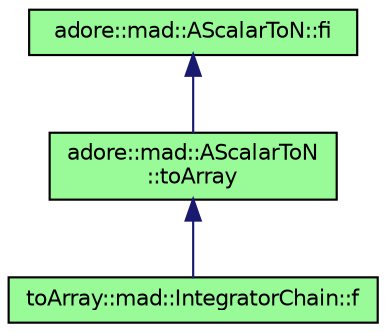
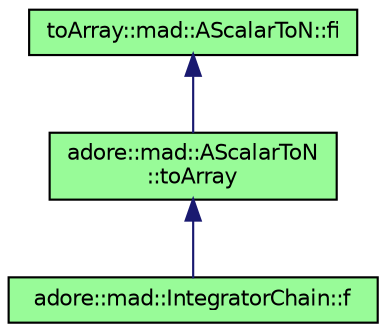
node "adore::mad::AScalarToN::fi": label "adore::mad::AScalarToN::fi" -> "toArray::mad::AScalarToN::fi"
node "toArray::mad::IntegratorChain::f": label "toArray::mad::IntegratorChain::f" -> "adore::mad::IntegratorChain::f"
